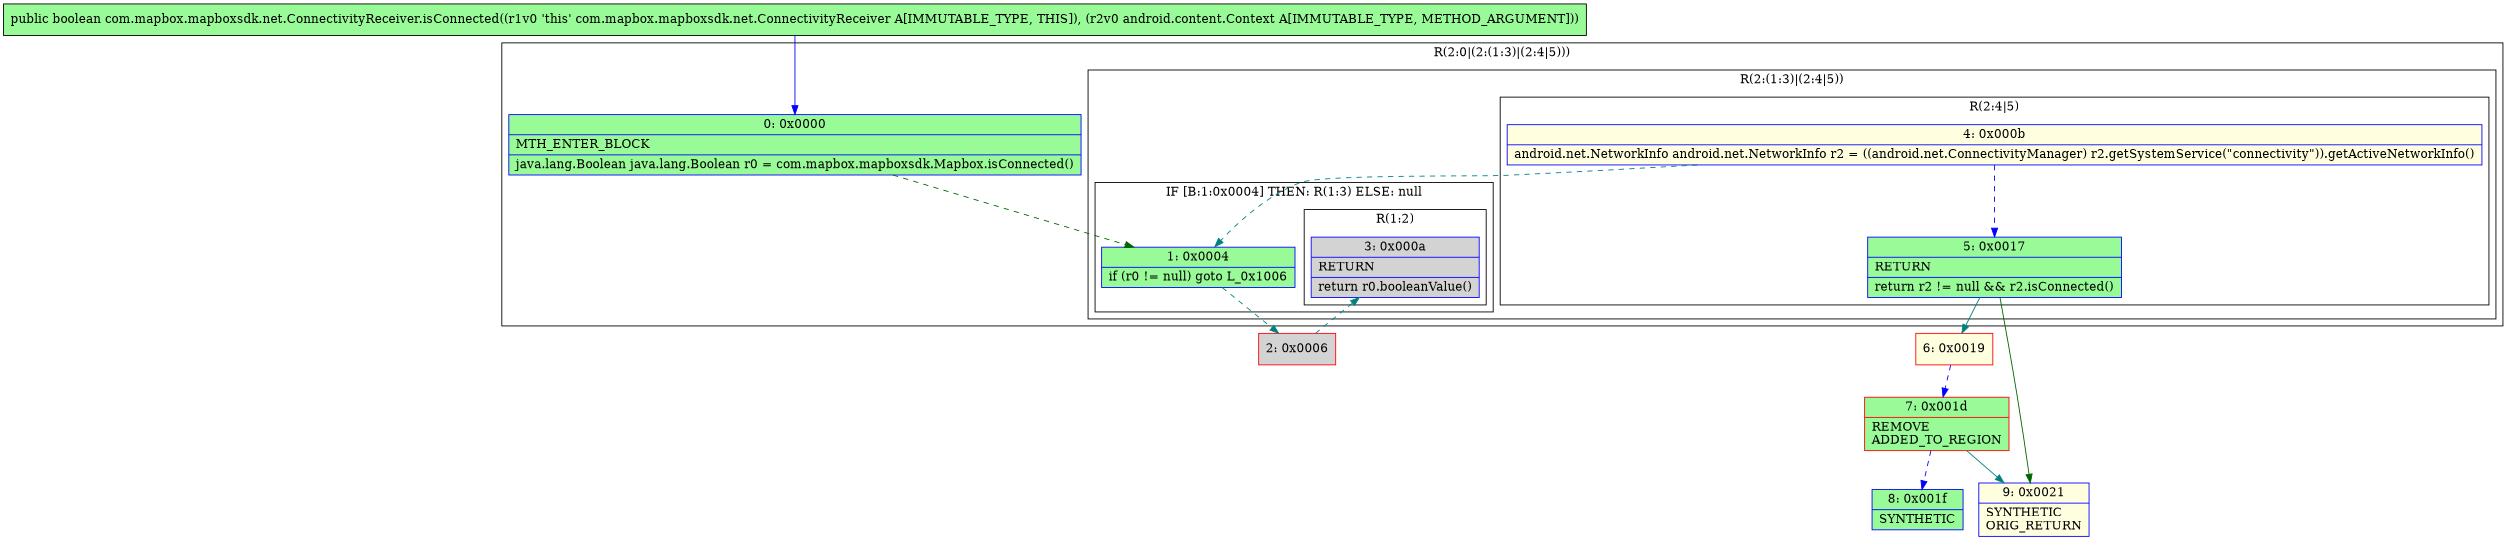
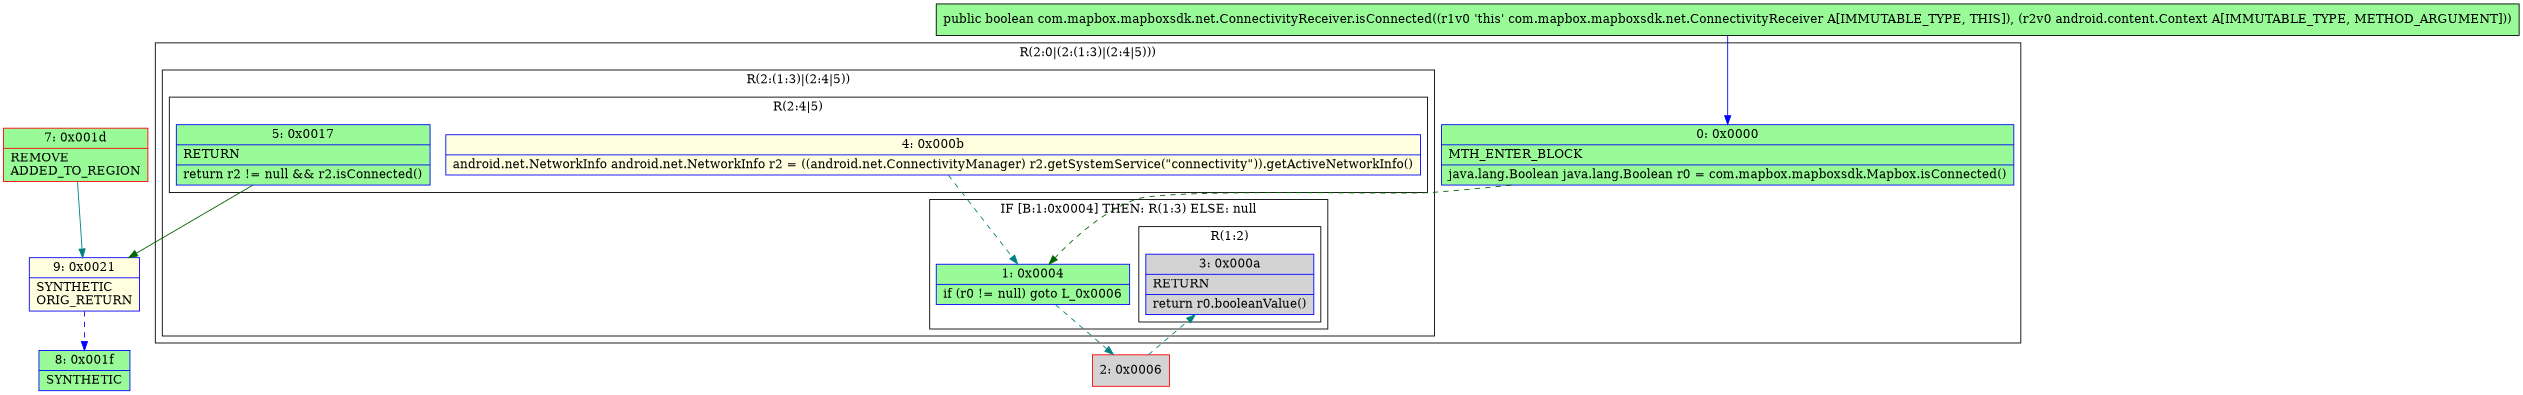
edge "4: 0x000b" -> "5: 0x0017": removed
node "1: 0x0004": text "if (r0 != null) goto L_0x1006" -> "if (r0 != null) goto L_0x0006"
node "6: 0x0019": removed
edge "7: 0x001d" -> "8: 0x001f": now "9: 0x0021" -> "8: 0x001f"
